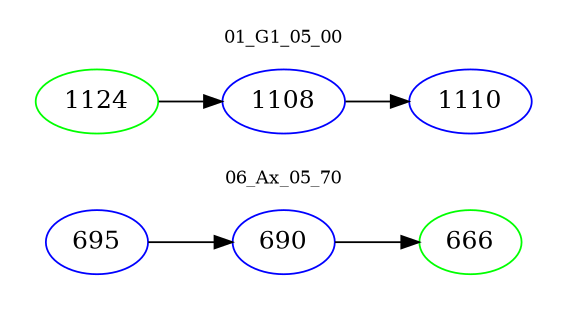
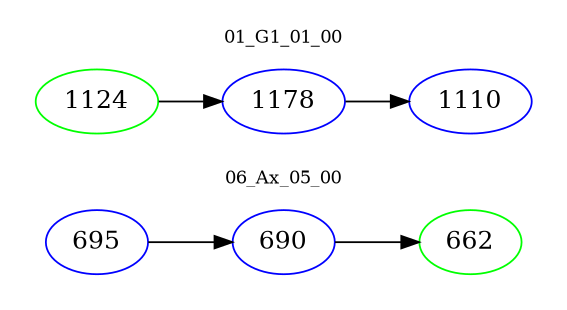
cluster "01_G1_05_00": label "01_G1_05_00" -> "01_G1_01_00"
node "1108": label "1108" -> "1178"
cluster "06_Ax_05_70": label "06_Ax_05_70" -> "06_Ax_05_00"
node "666": label "666" -> "662"
